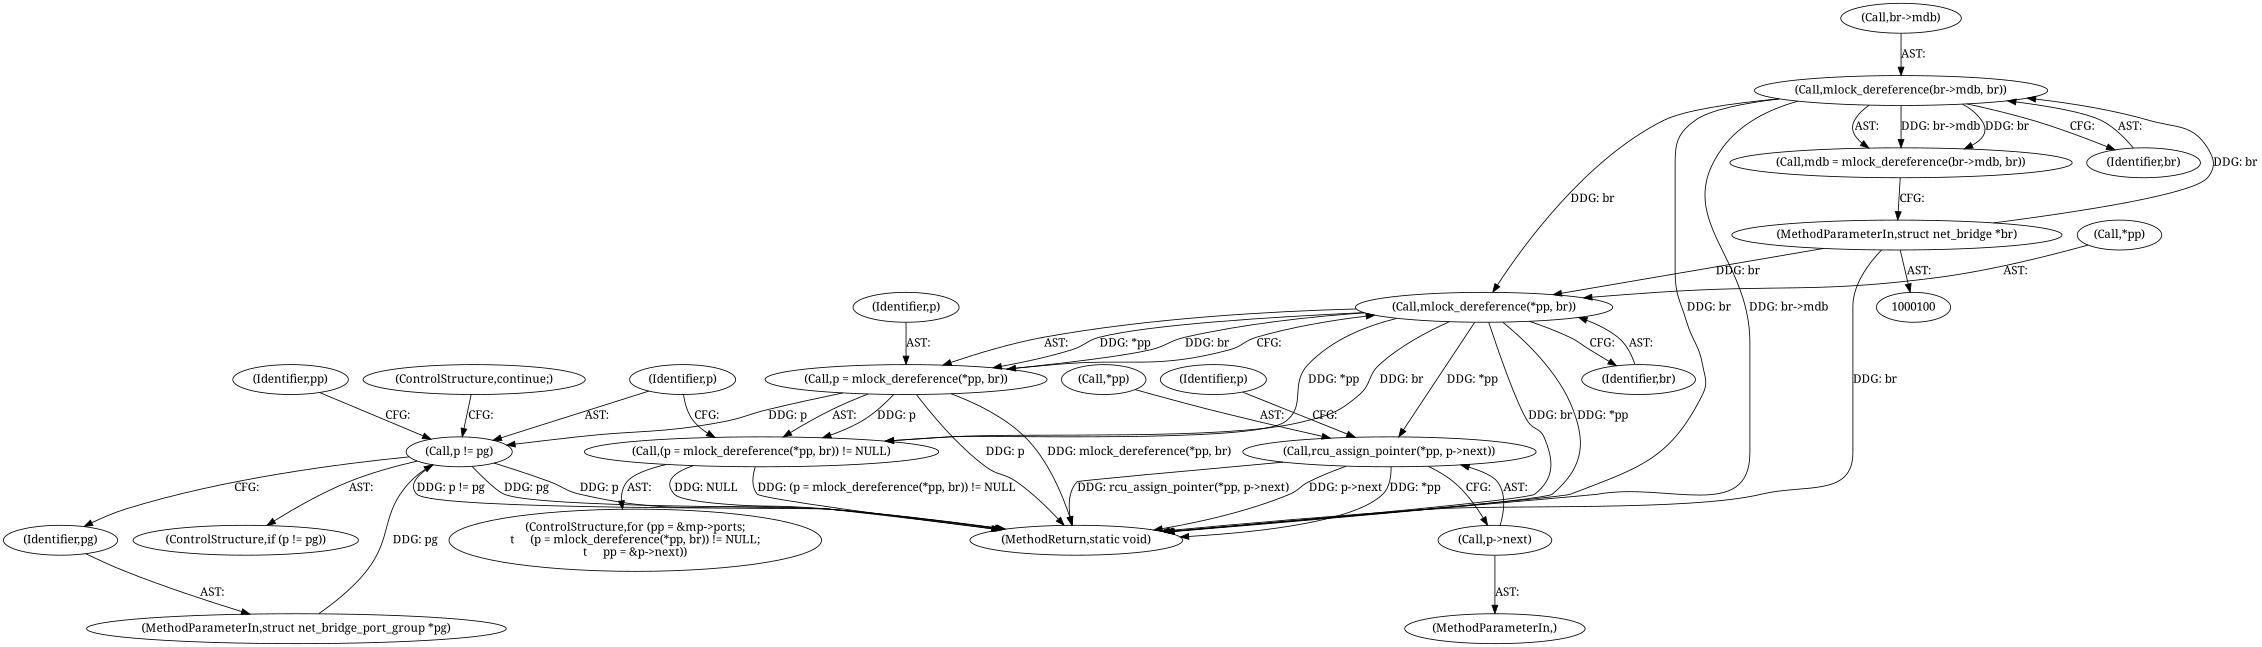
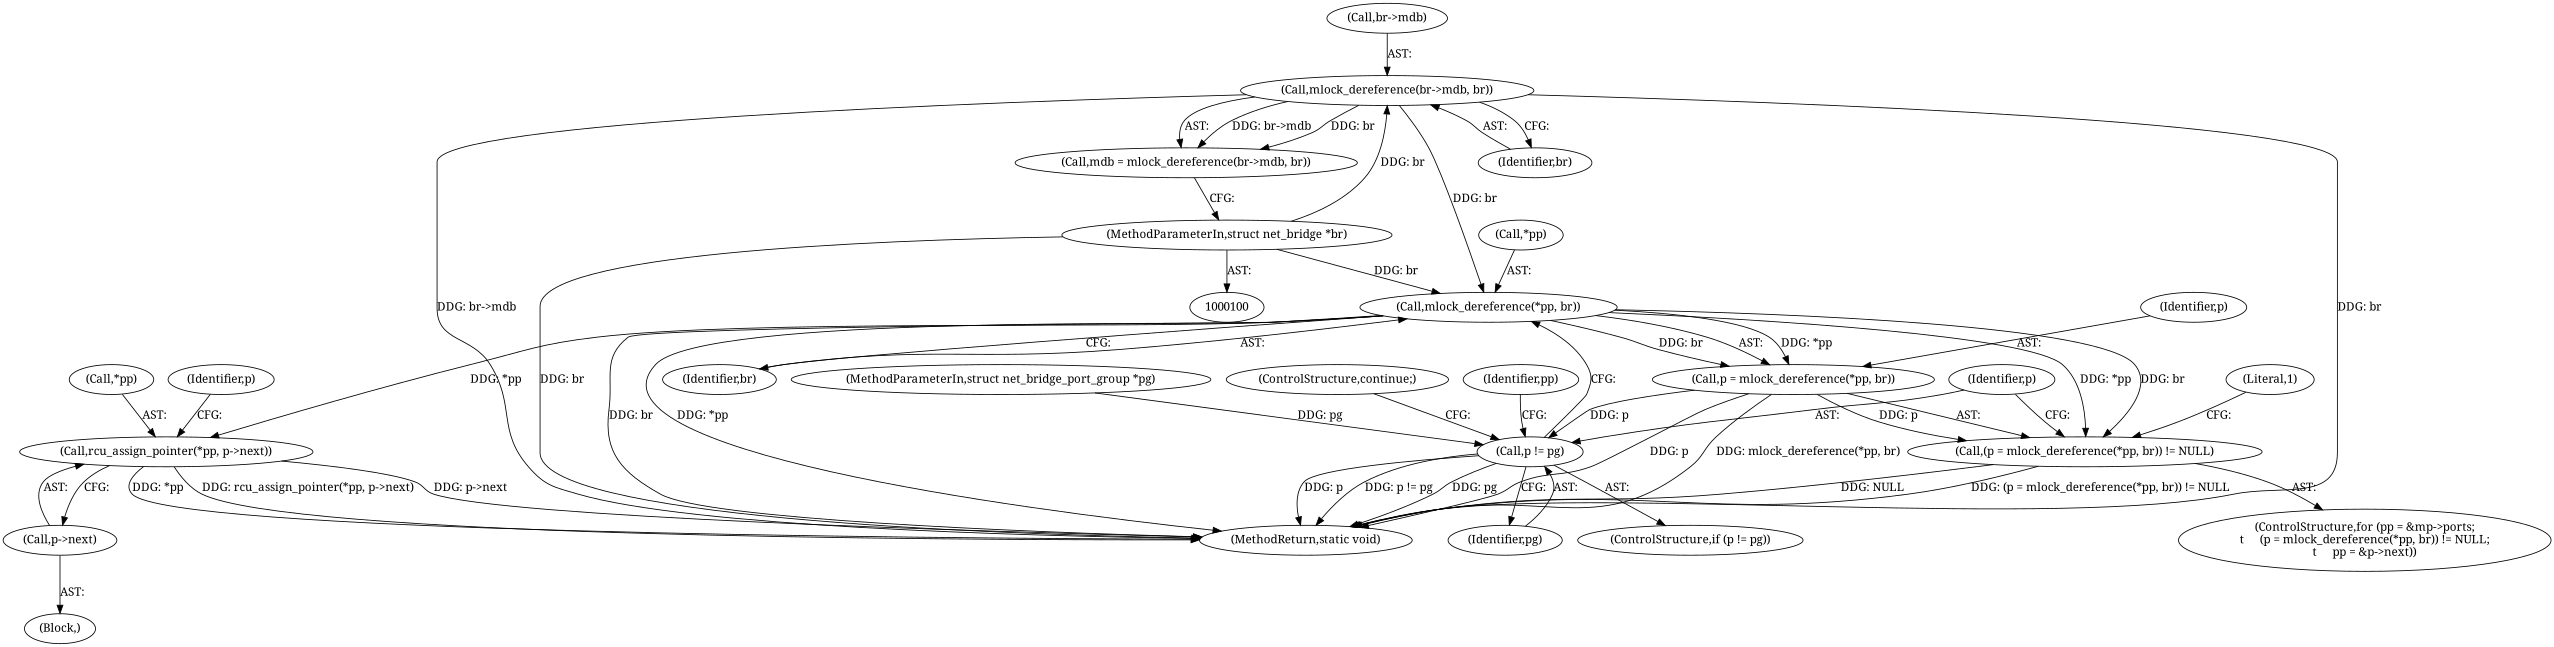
edge "(Call,p = mlock_dereference(*pp, br))" -> "(Call,mlock_dereference(*pp, br))": now "(Call,p != pg)" -> "(Call,mlock_dereference(*pp, br))"
node "(Literal,1)": added
edge "(Identifier,pg)" -> "(MethodParameterIn,struct net_bridge_port_group *pg)": now "(Identifier,pg)" -> "(Call,p != pg)"
node "(MethodParameterIn,)": label "(MethodParameterIn,)" -> "(Block,)"
